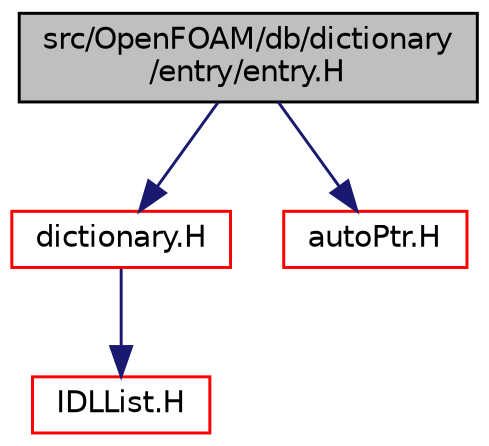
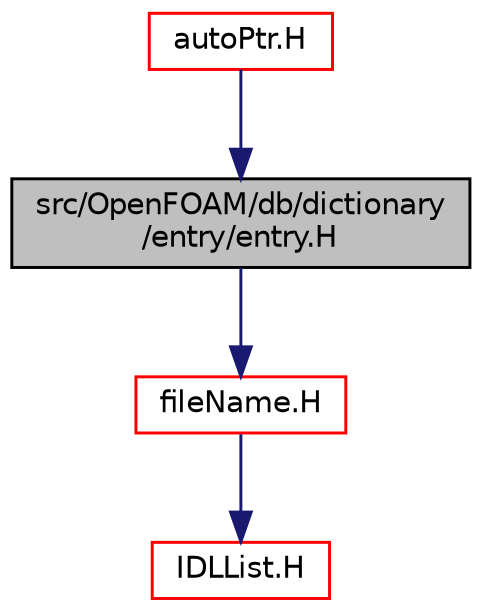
edge "src/OpenFOAM/db/dictionary /entry/entry.H" -> "autoPtr.H": reversed
node "dictionary.H": label "dictionary.H" -> "fileName.H"
